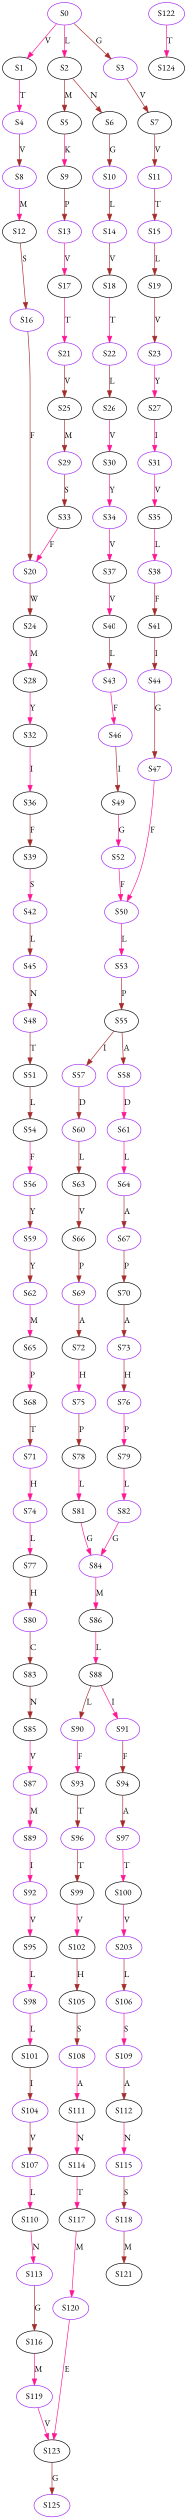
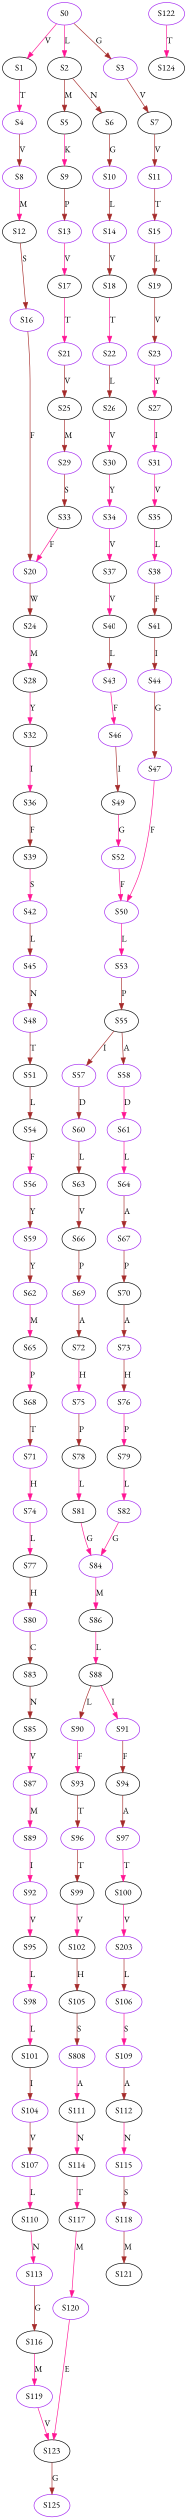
node "S108": label "S108" -> "S808"
